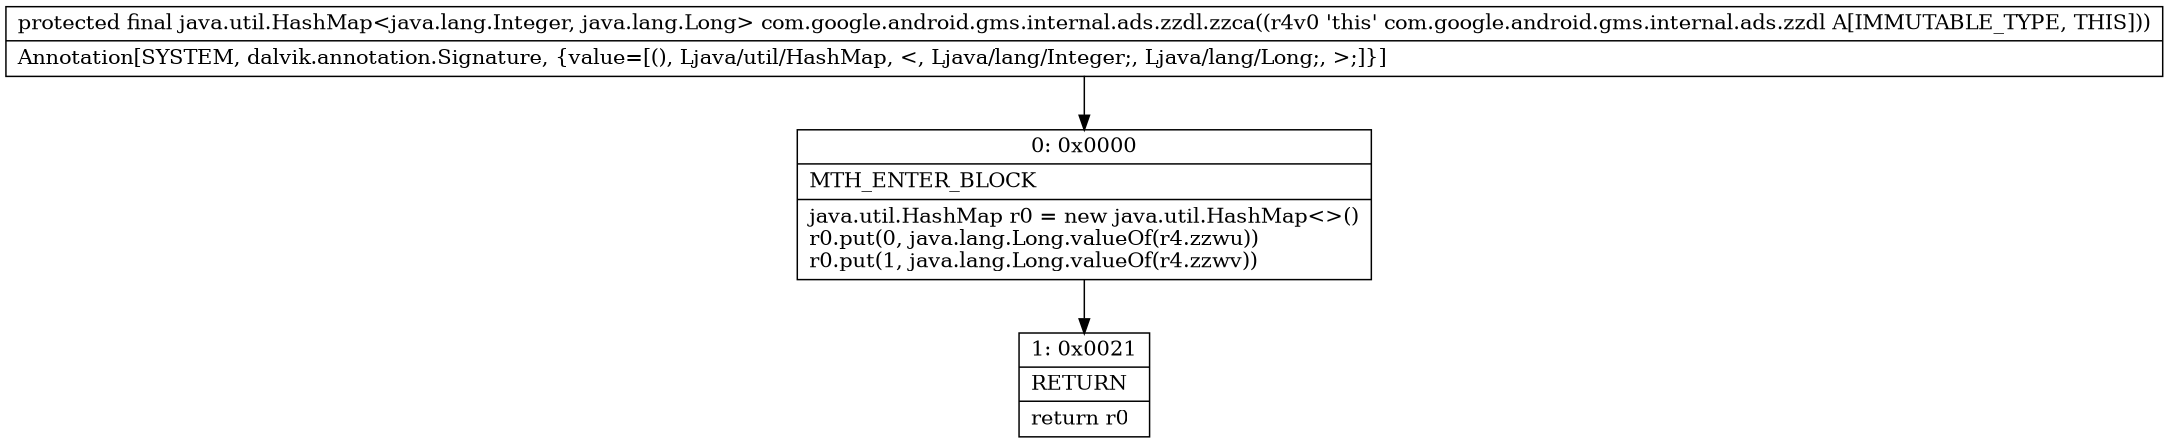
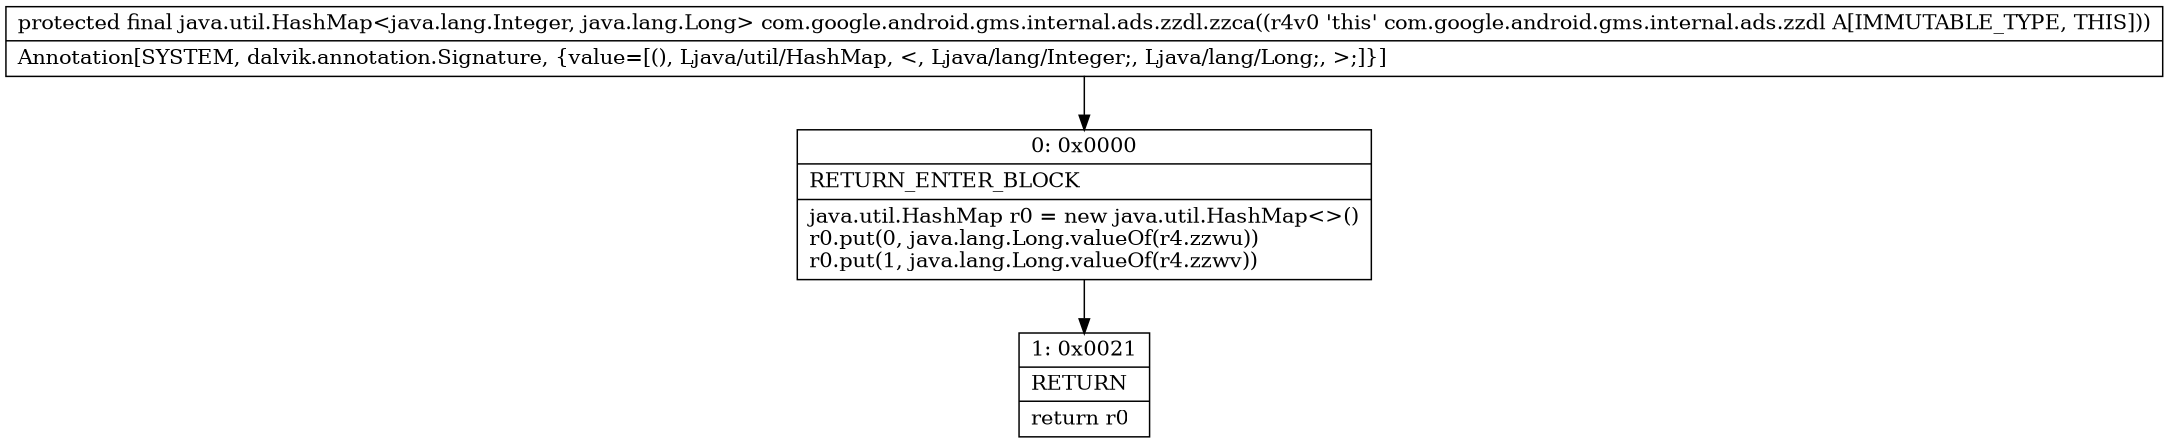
node "0: 0x0000": text "MTH_ENTER_BLOCK" -> "RETURN_ENTER_BLOCK"
